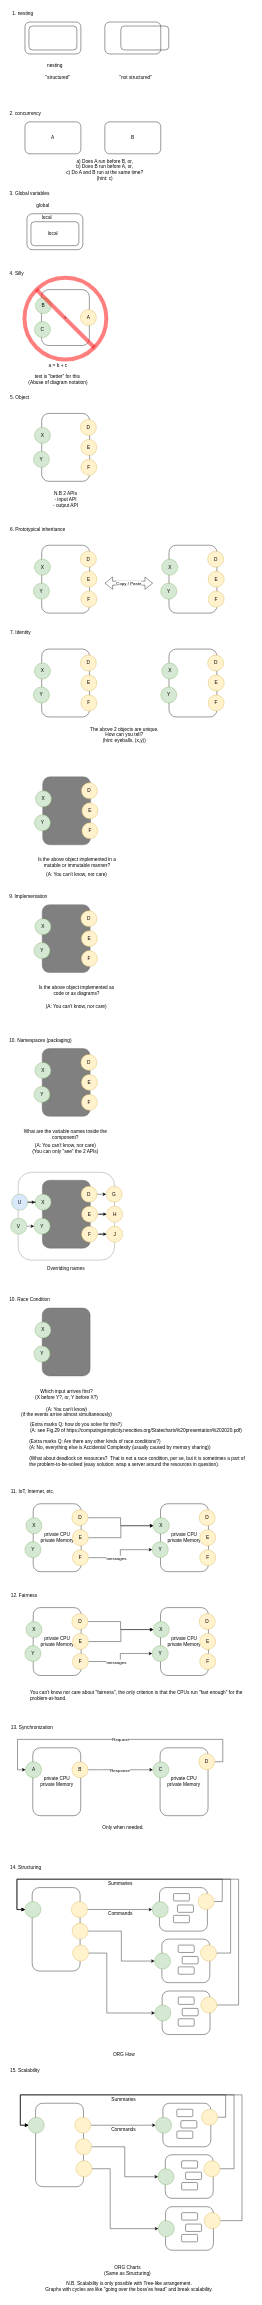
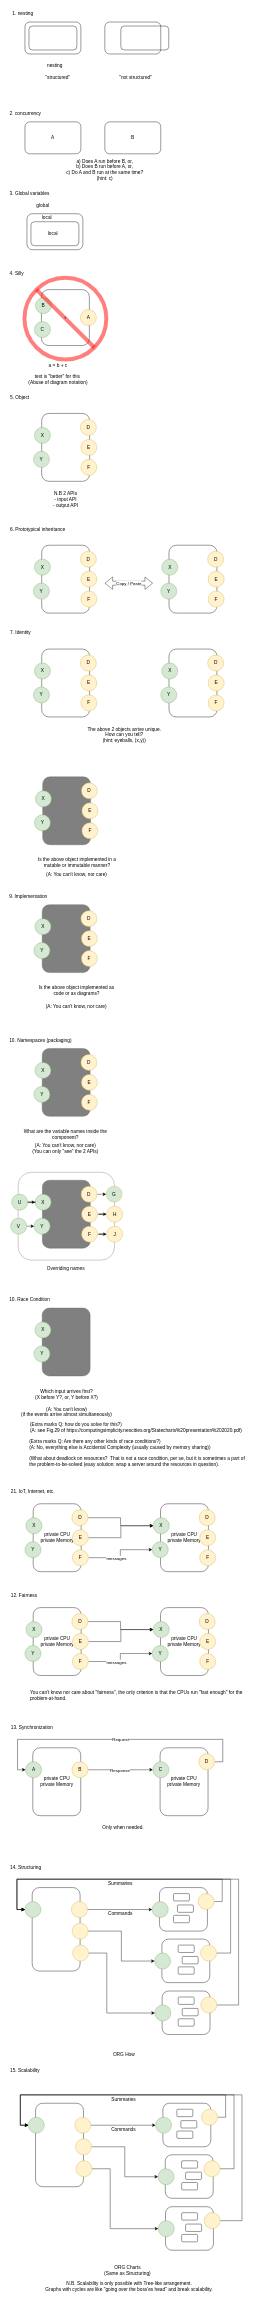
node "The above 2 objects are unique. How can you tell? (hint: eyeballs, (x,y))": label "The above 2 objects are unique. How can you tell? (hint: eyeballs, (x,y))" -> "The above 2 objects arrive unique. How can you tell? (hint: eyeballs, (x,y))"
node "G": fillcolor #fff2cc -> #d5e8d4
node "U": fillcolor #dae8fc -> #d5e8d4
node "11. IoT, Internet, etc.": label "11. IoT, Internet, etc." -> "21. IoT, Internet, etc."
